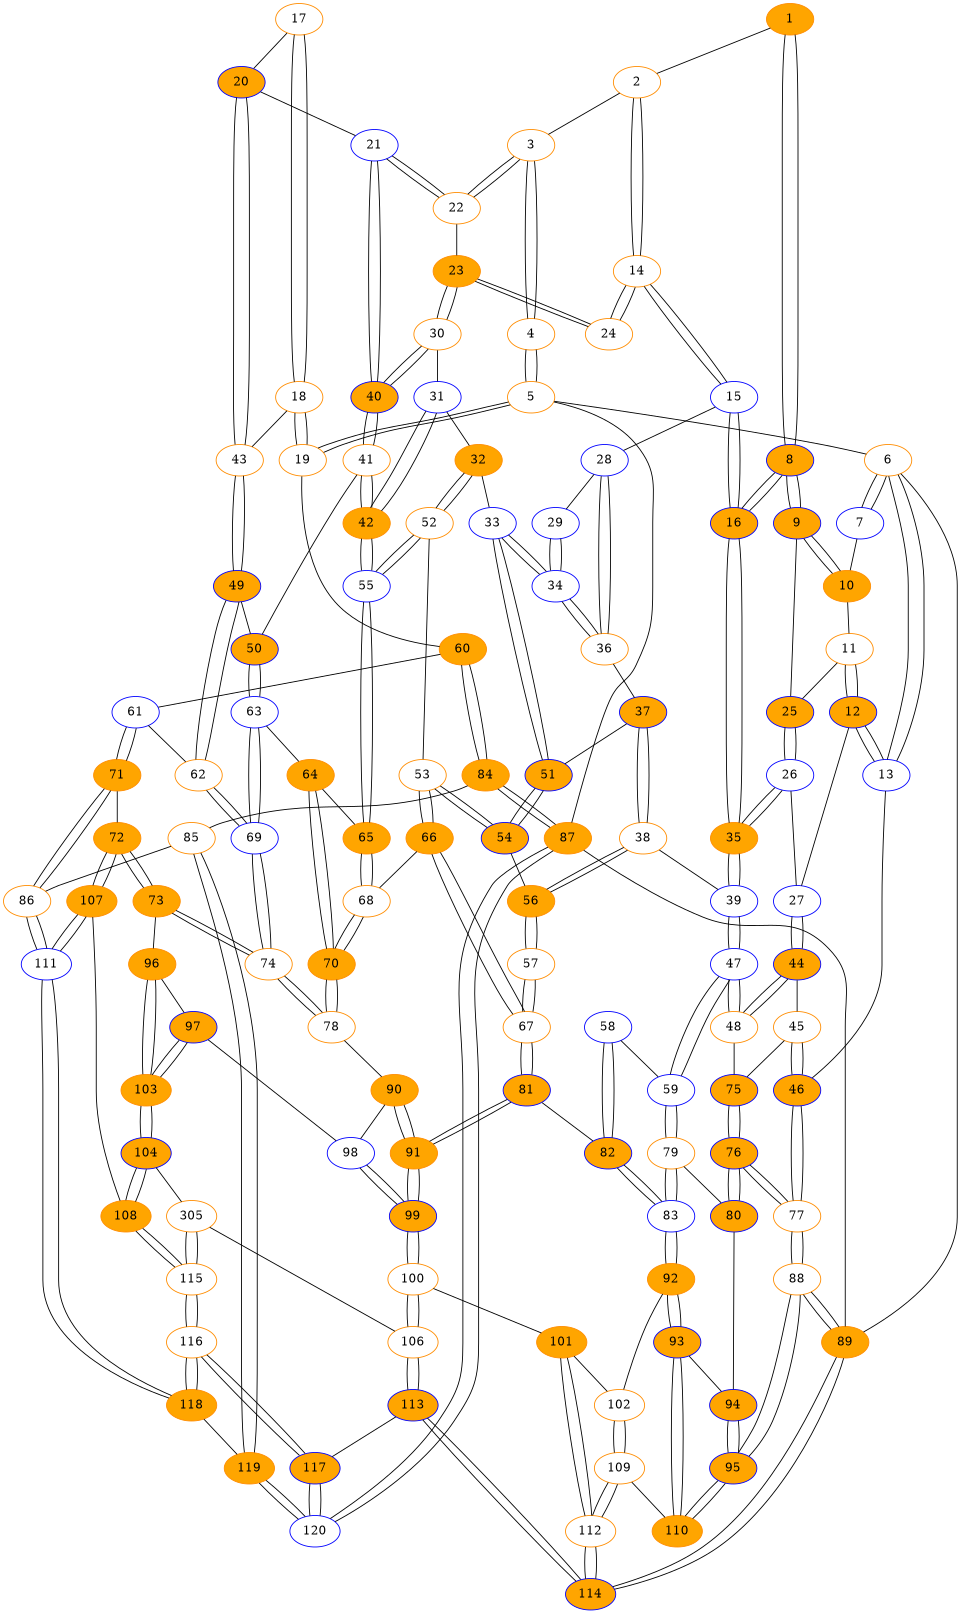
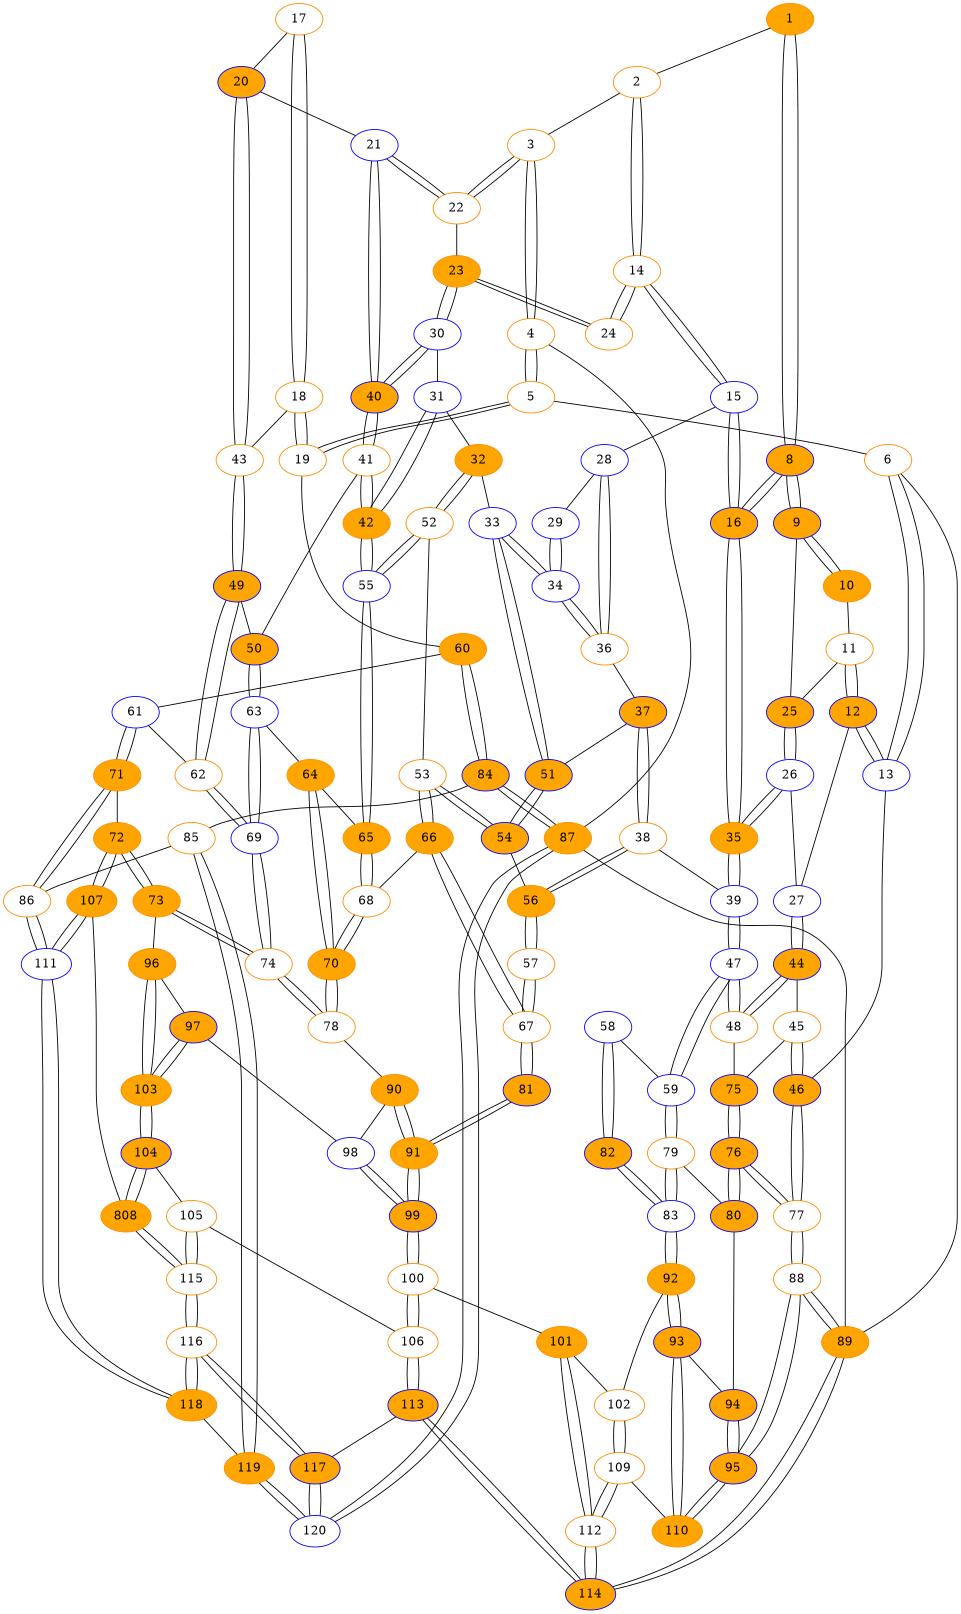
node "30": color darkorange -> blue
node "7": removed
edge "5" -- "87": now "4" -- "87"
node "84": color darkorange -> blue
edge "81" -- "82": removed
node "108": label "108" -> "808"
node "305": label "305" -> "105"
